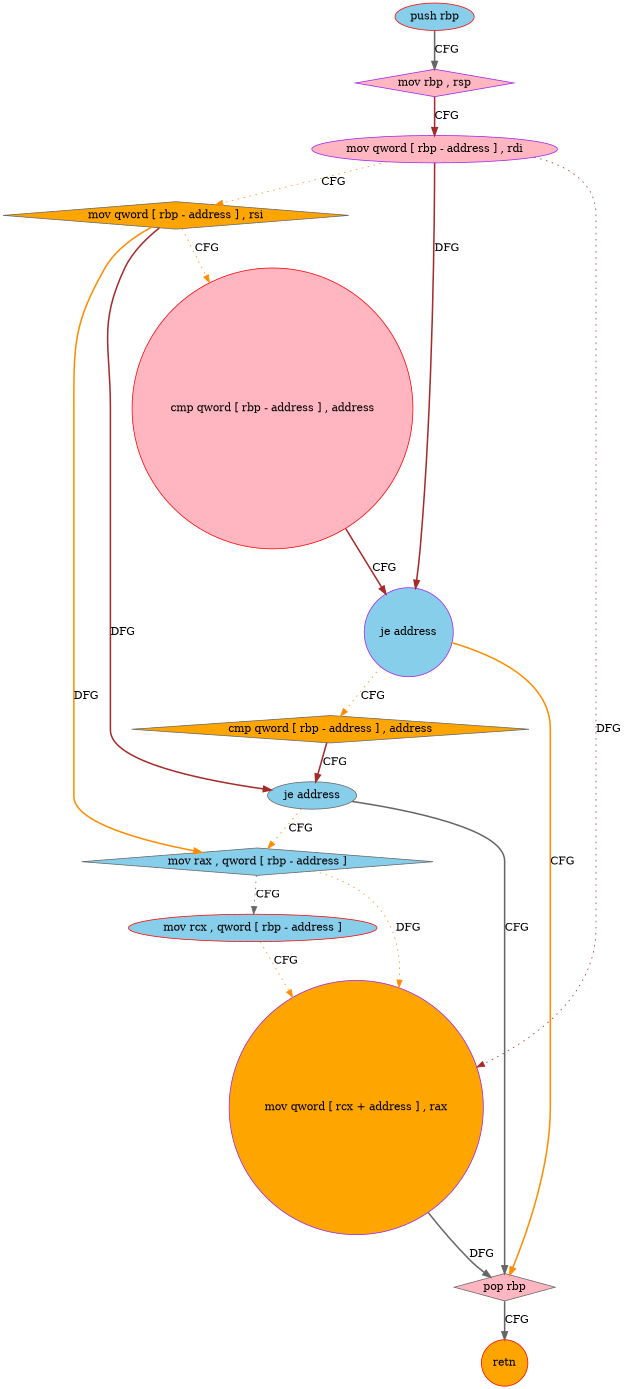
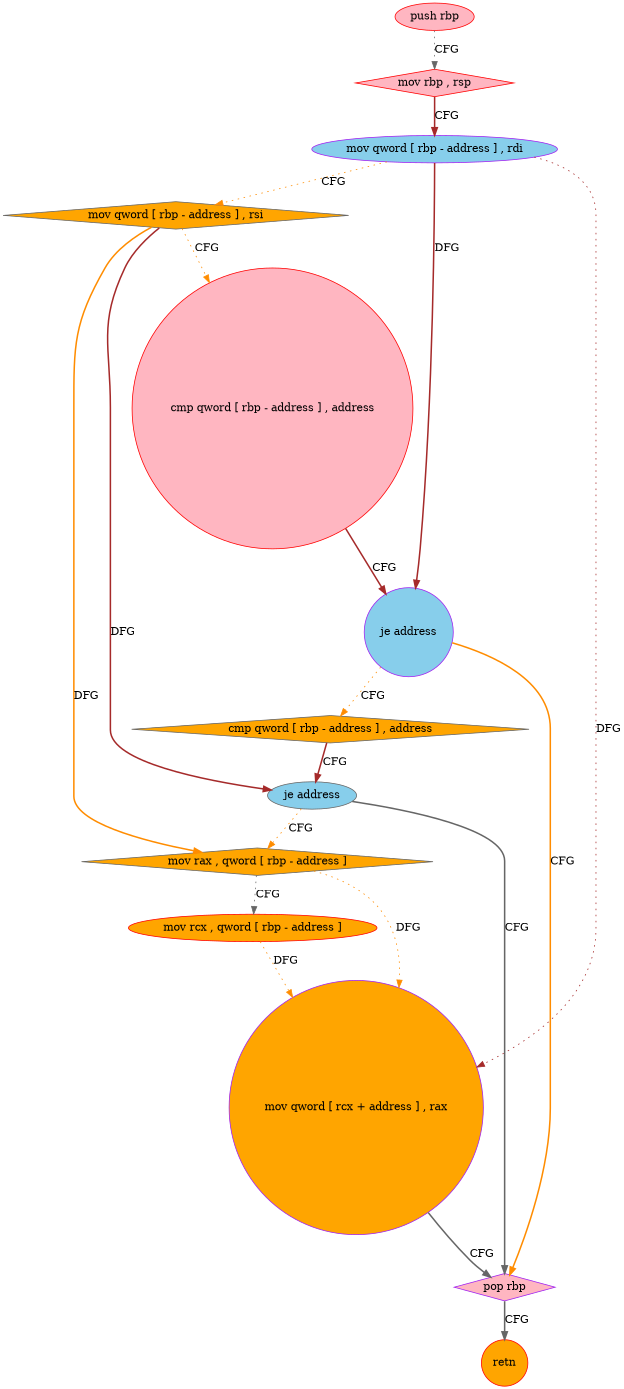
node "push rbp": fillcolor skyblue -> lightpink
edge "push rbp" -> "mov rbp , rsp": style bold -> dotted
node "mov rbp , rsp": color purple -> red
node "mov qword [ rbp - address ] , rdi": fillcolor lightpink -> skyblue
node "mov rax , qword [ rbp - address ]": fillcolor skyblue -> orange
node "mov rcx , qword [ rbp - address ]": fillcolor skyblue -> orange
edge "mov rcx , qword [ rbp - address ]" -> "mov qword [ rcx + address ] , rax": label "CFG" -> "DFG"
edge "mov qword [ rcx + address ] , rax" -> "pop rbp": label "DFG" -> "CFG"
node "pop rbp": color gray40 -> purple
